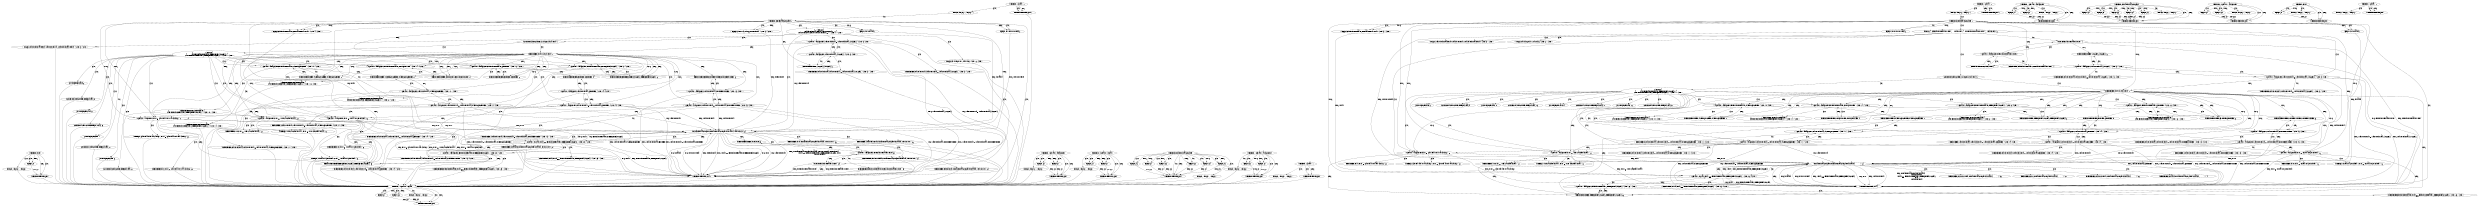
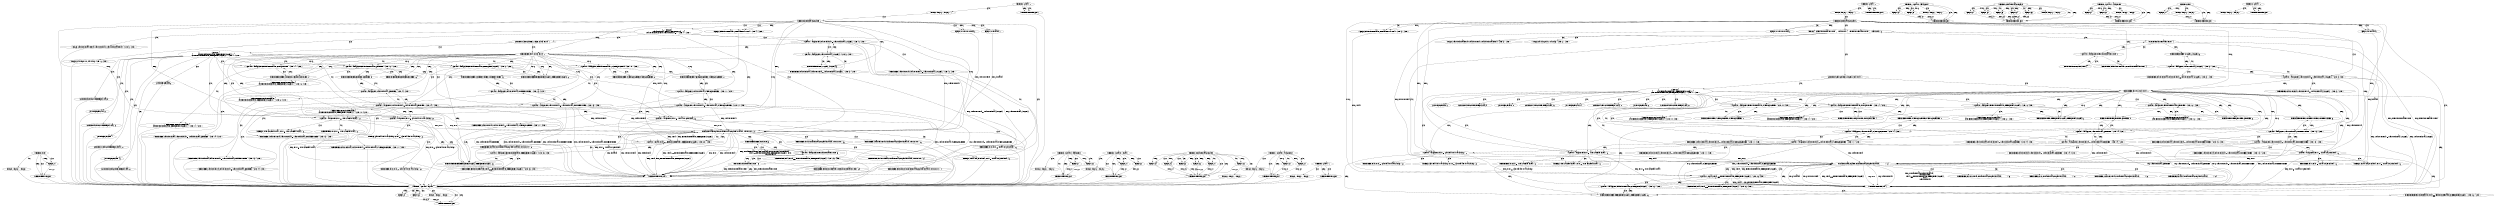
node "<(PARAM,const std::string& extension_id)<SUB>3</SUB>>": removed
